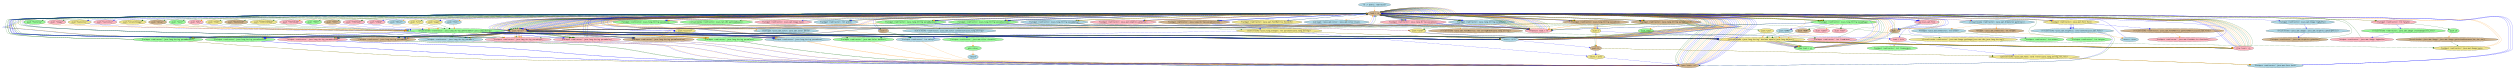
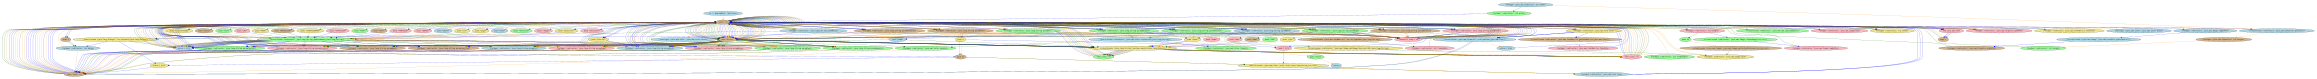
node "r0 := @this: redirector": label "r0 := @this: redirector" -> "r0 := @paramBack: redirector"
node "fieldget <redirector: int width>": fillcolor lightblue -> khaki
edge "virtualinvoke <redirector: java.awt.Dimension getSize()>" -> "fieldget <java.awt.Dimension: int width>": reversed
